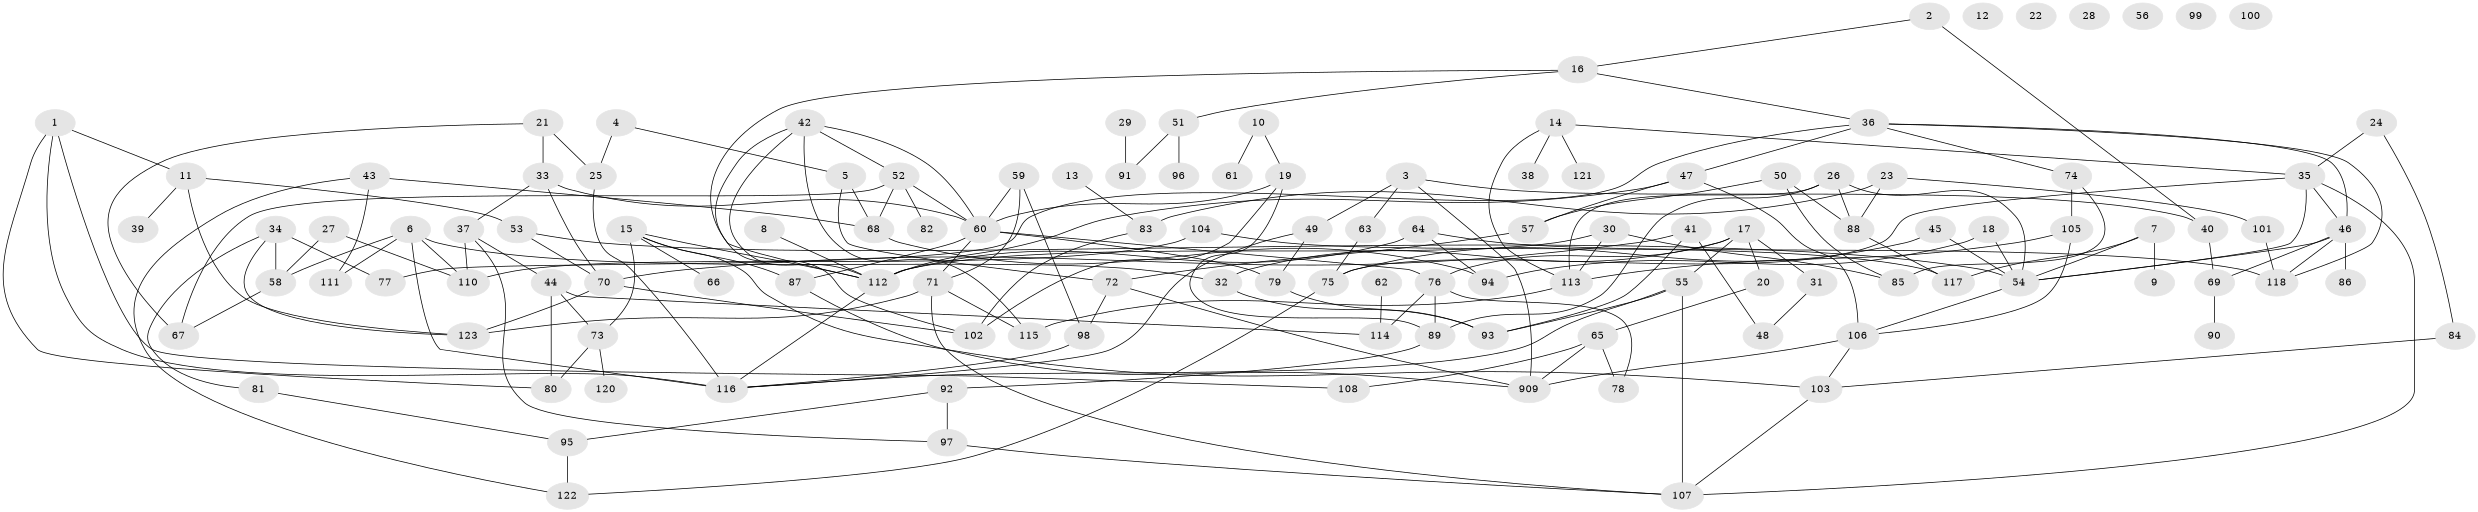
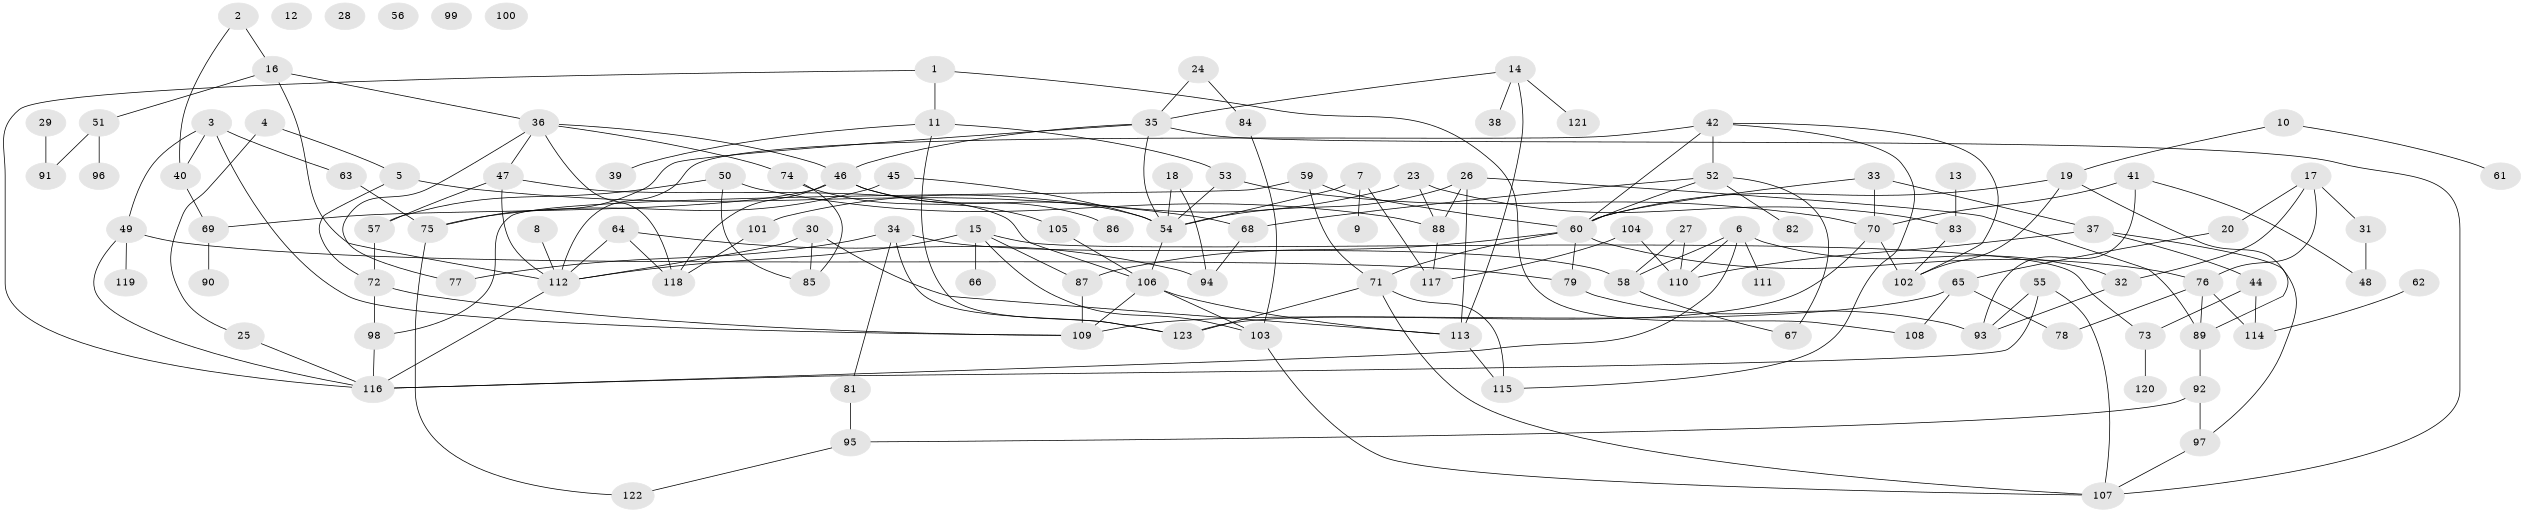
node "22": removed
node "21": removed
node "43": removed
edge "17" -- "55": removed
edge "105" -- "113": now "106" -- "113"
node "119": added
node "80": removed
node "909": label "909" -> "109"
